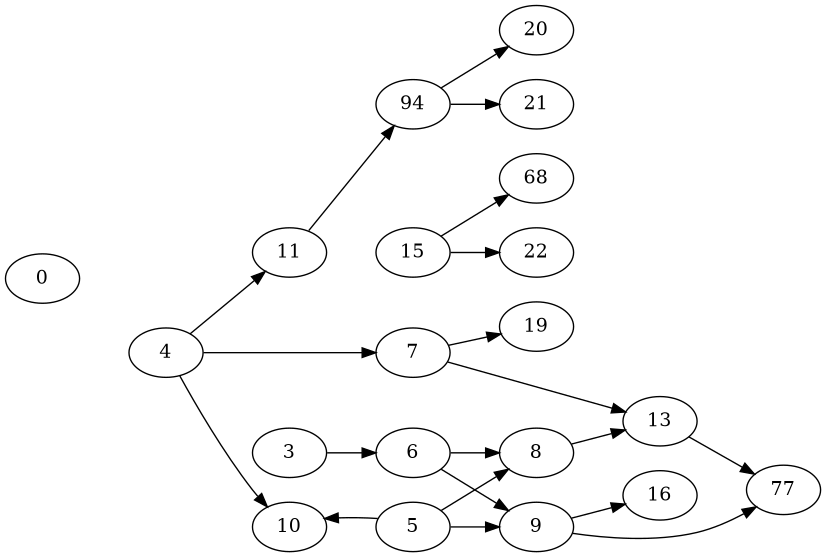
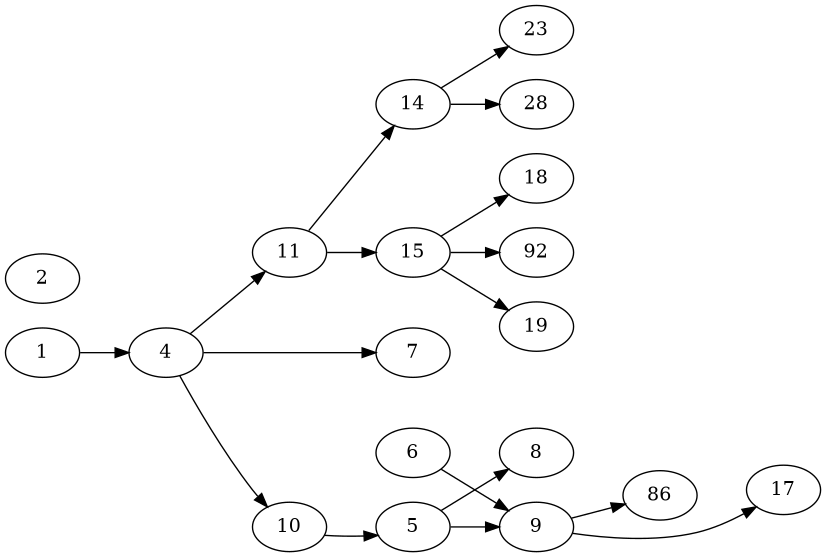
node "20": label "20" -> "23"
node "94": label "94" -> "14"
node "21": label "21" -> "28"
node "68": label "68" -> "18"
edge "11" -> "15": added
node "22": label "22" -> "92"
node "0": label "0" -> "2"
edge "7" -> "19": now "15" -> "19"
node "1": added
node "13": removed
node "3": removed
edge "6" -> "8": removed
node "77": label "77" -> "17"
node "16": label "16" -> "86"
edge "5" -> "10": reversed
